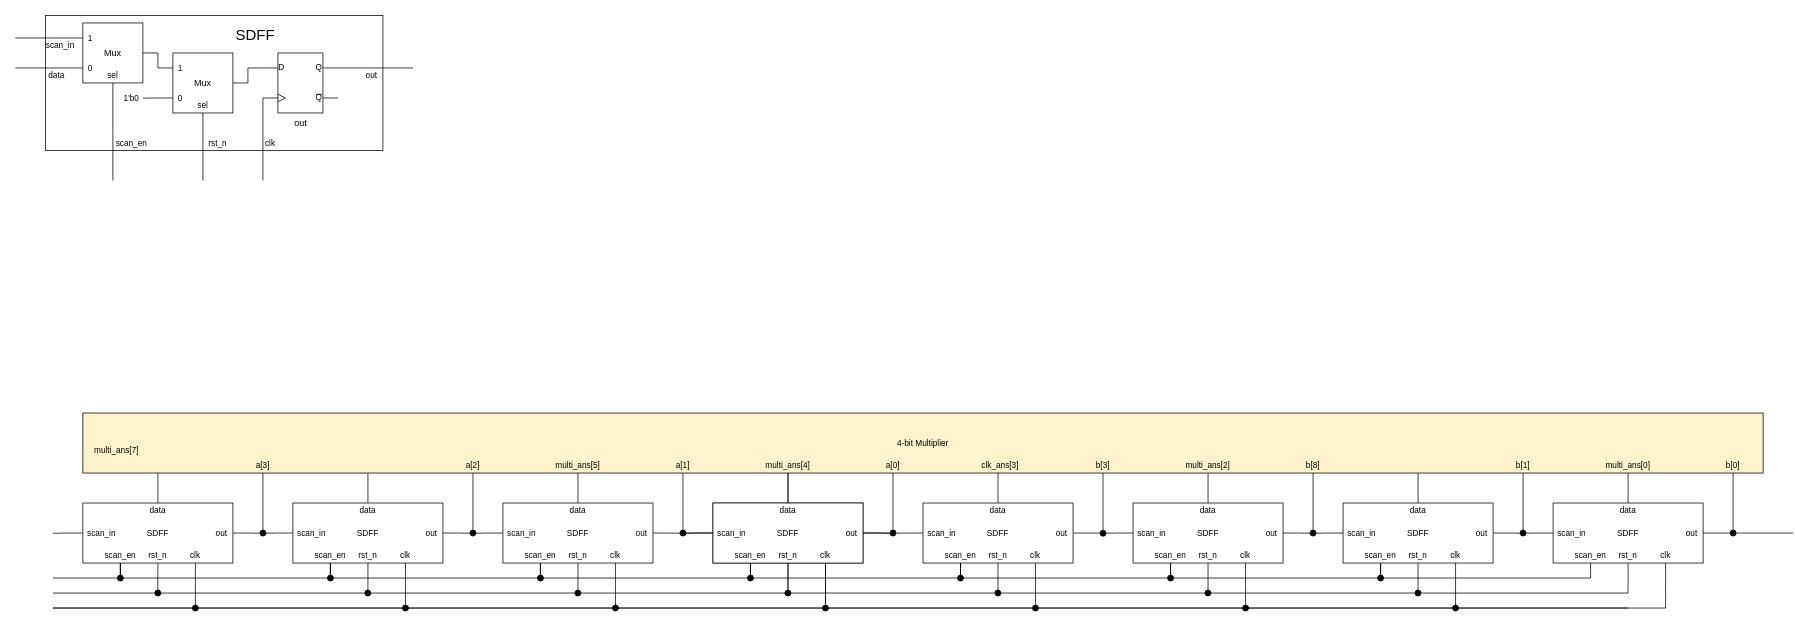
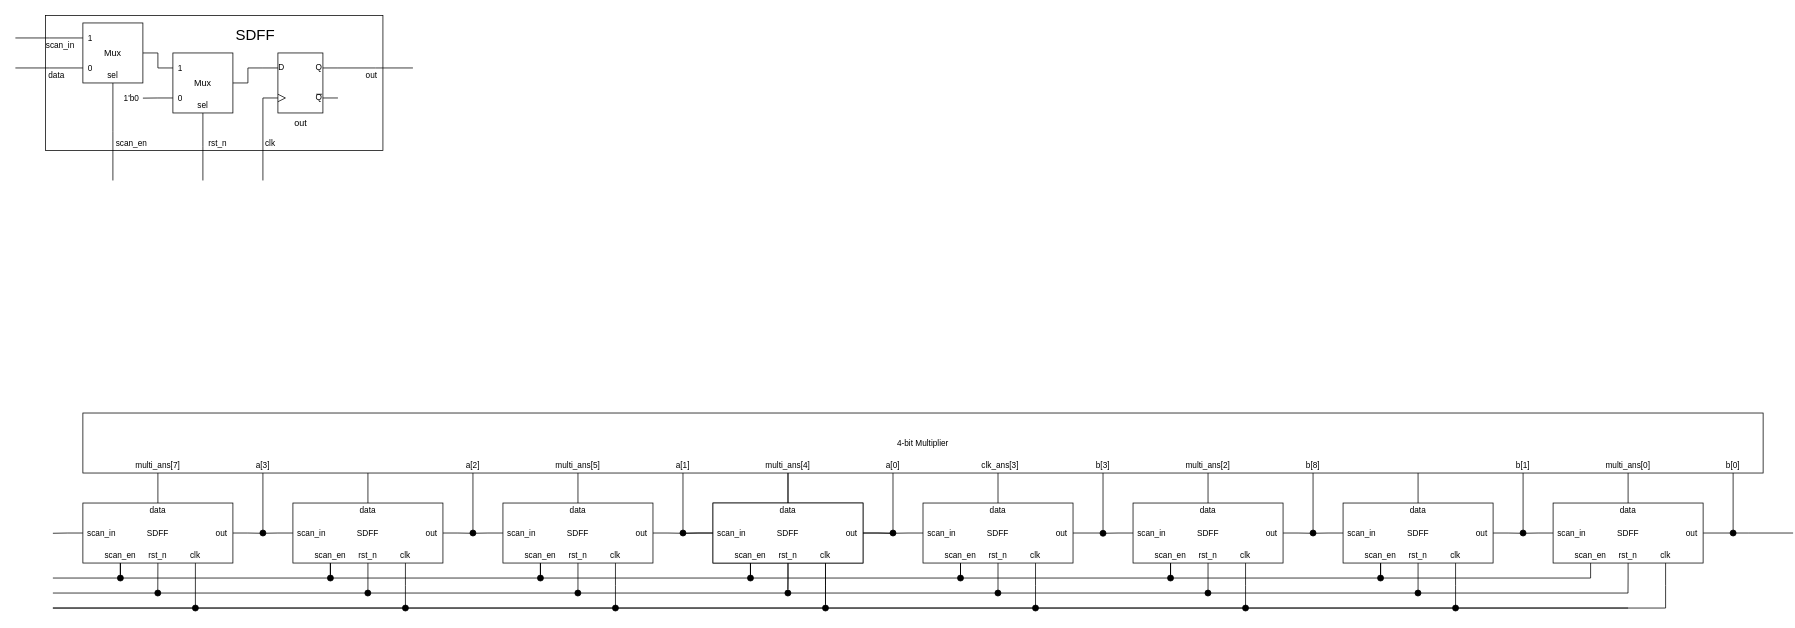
node "4-bit Multiplier": fillcolor #fff2cc -> #ffffff
node "multi_ans[7]": moved (117, 450) -> (158, 465)
